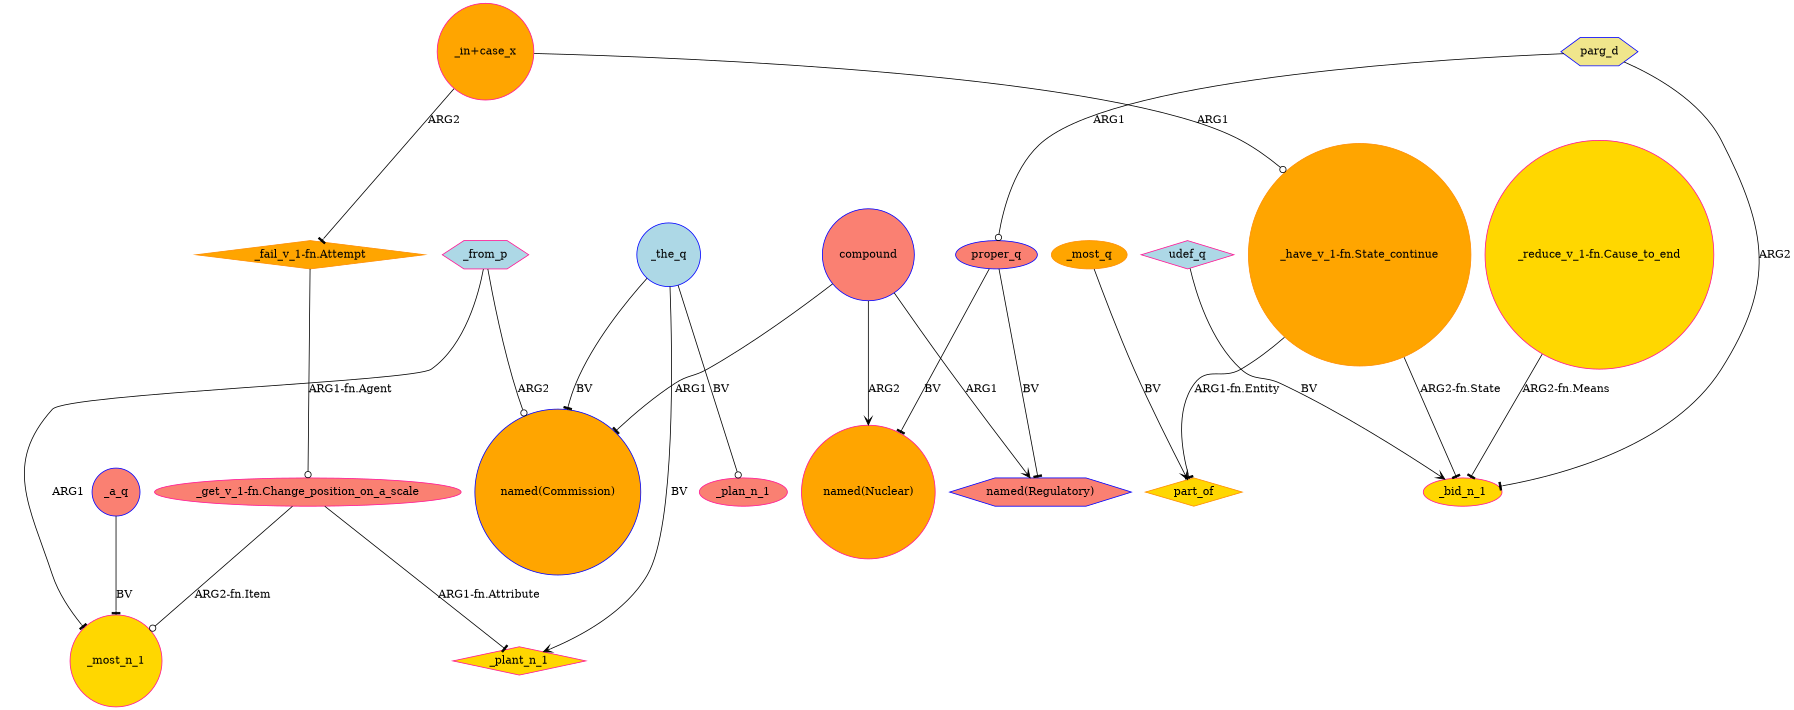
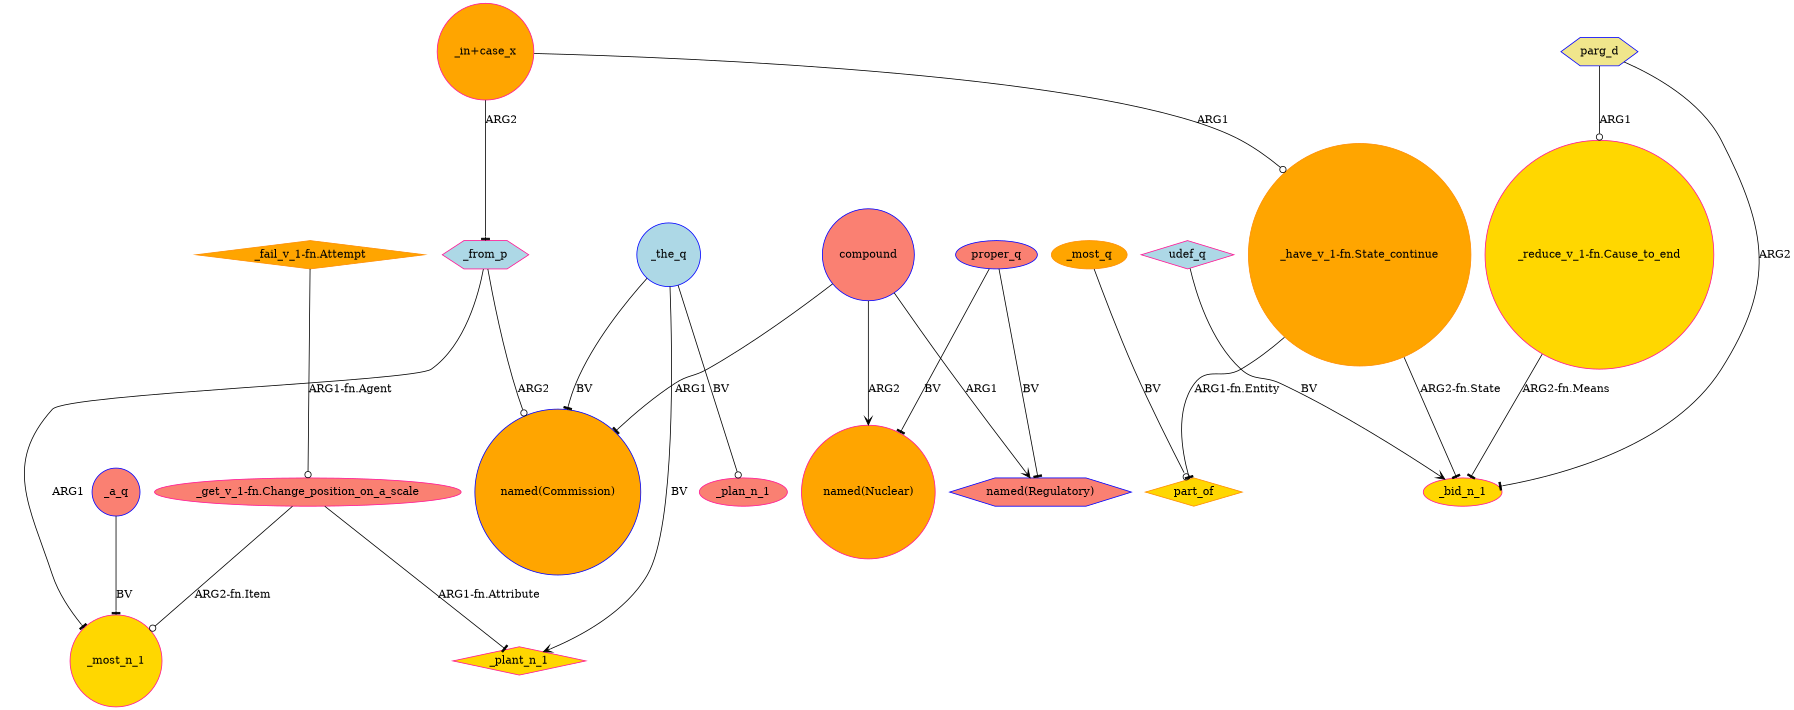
edge "parg_d" -> "proper_q": now "parg_d" -> "_reduce_v_1-fn.Cause_to_end"
edge "_in+case_x" -> "_fail_v_1-fn.Attempt": now "_in+case_x" -> "_from_p"
edge "_most_q" -> "part_of": arrowhead vee -> odot
